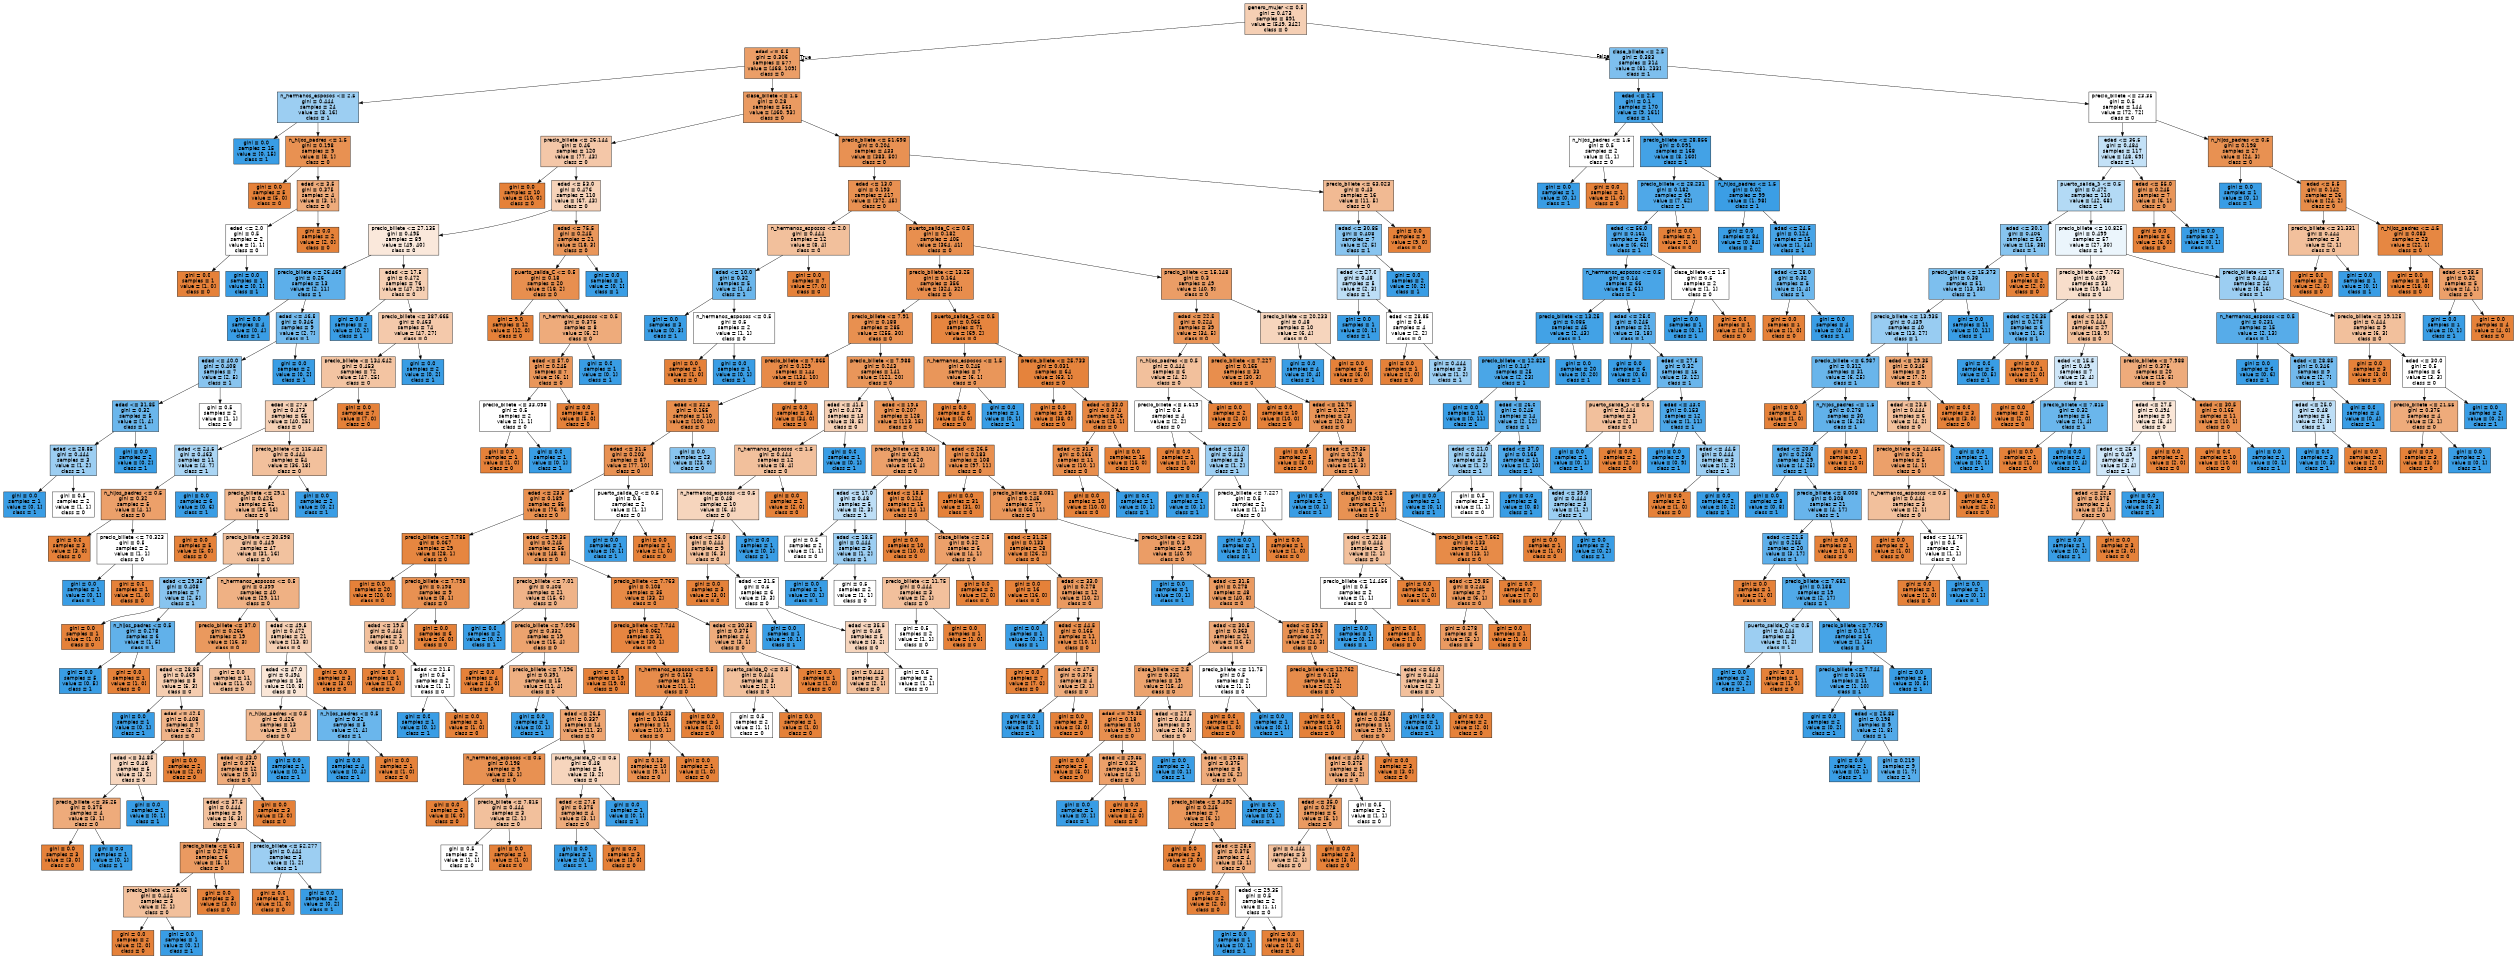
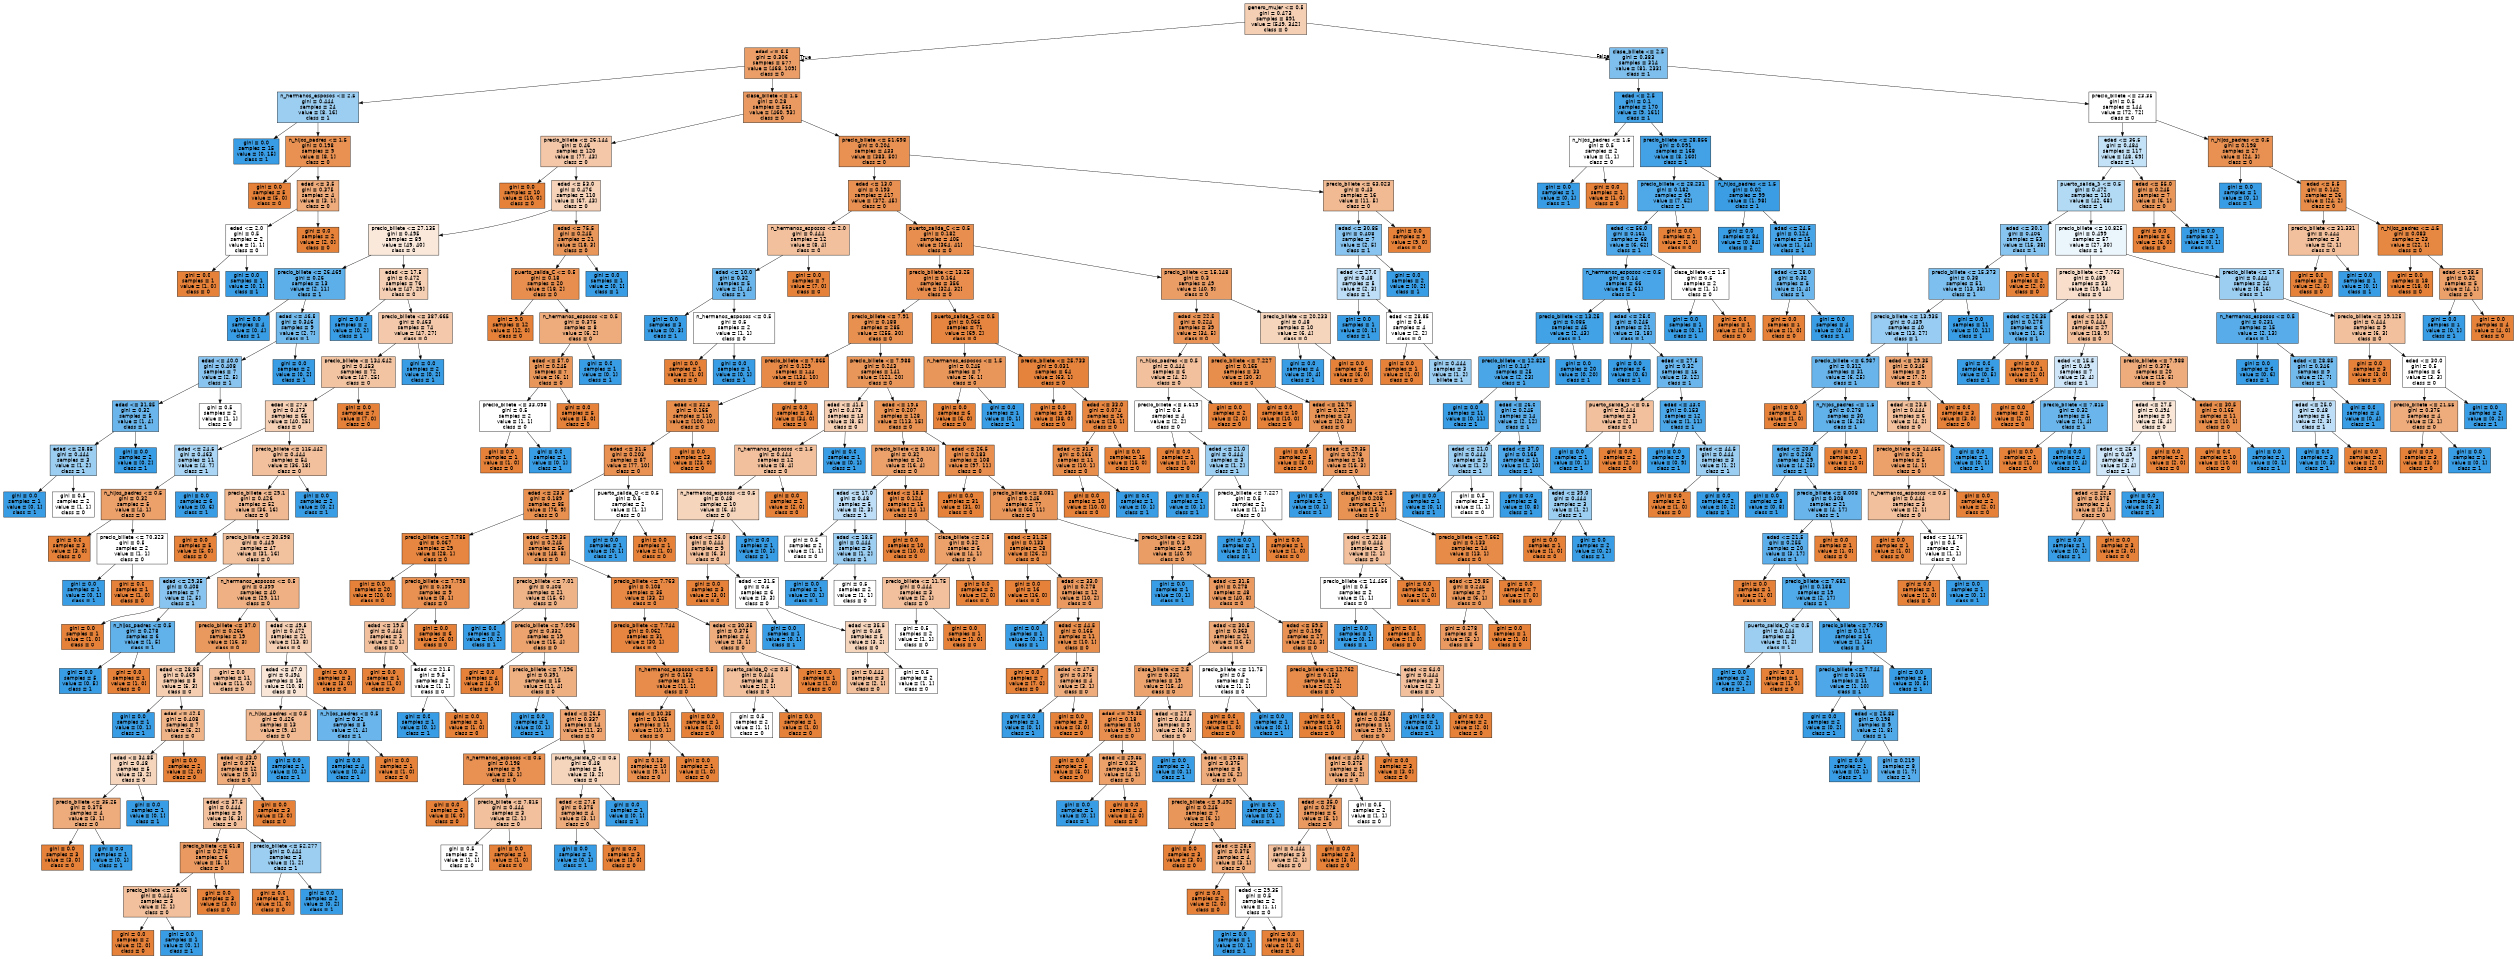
node "gini = 0.444 samples = 3 value = [1, 2] class = 1": label "gini = 0.444 samples = 3 value = [1, 2] class = 1" -> "gini = 0.444 samples = 3 value = [1, 2] billete = 1"
node "gini = 0.0 samples = 23 value = [23, 0] class = 0": fillcolor #88c4ef -> #e58139
node "edad <= 21.5 gini = 0.5 samples = 2 value = [1, 1] class = 0": label "edad <= 21.5 gini = 0.5 samples = 2 value = [1, 1] class = 0" -> "edad <= 21.5 gini = 9.5 samples = 2 value = [1, 1] class = 0"
node "gini = 0.0 samples = 19 value = [19, 0] class = 0": removed
node "gini = 0.219 samples = 9 value = [1, 7] class = 1": label "gini = 0.219 samples = 9 value = [1, 7] class = 1" -> "gini = 0.219 samples = 8 value = [1, 7] class = 1"
